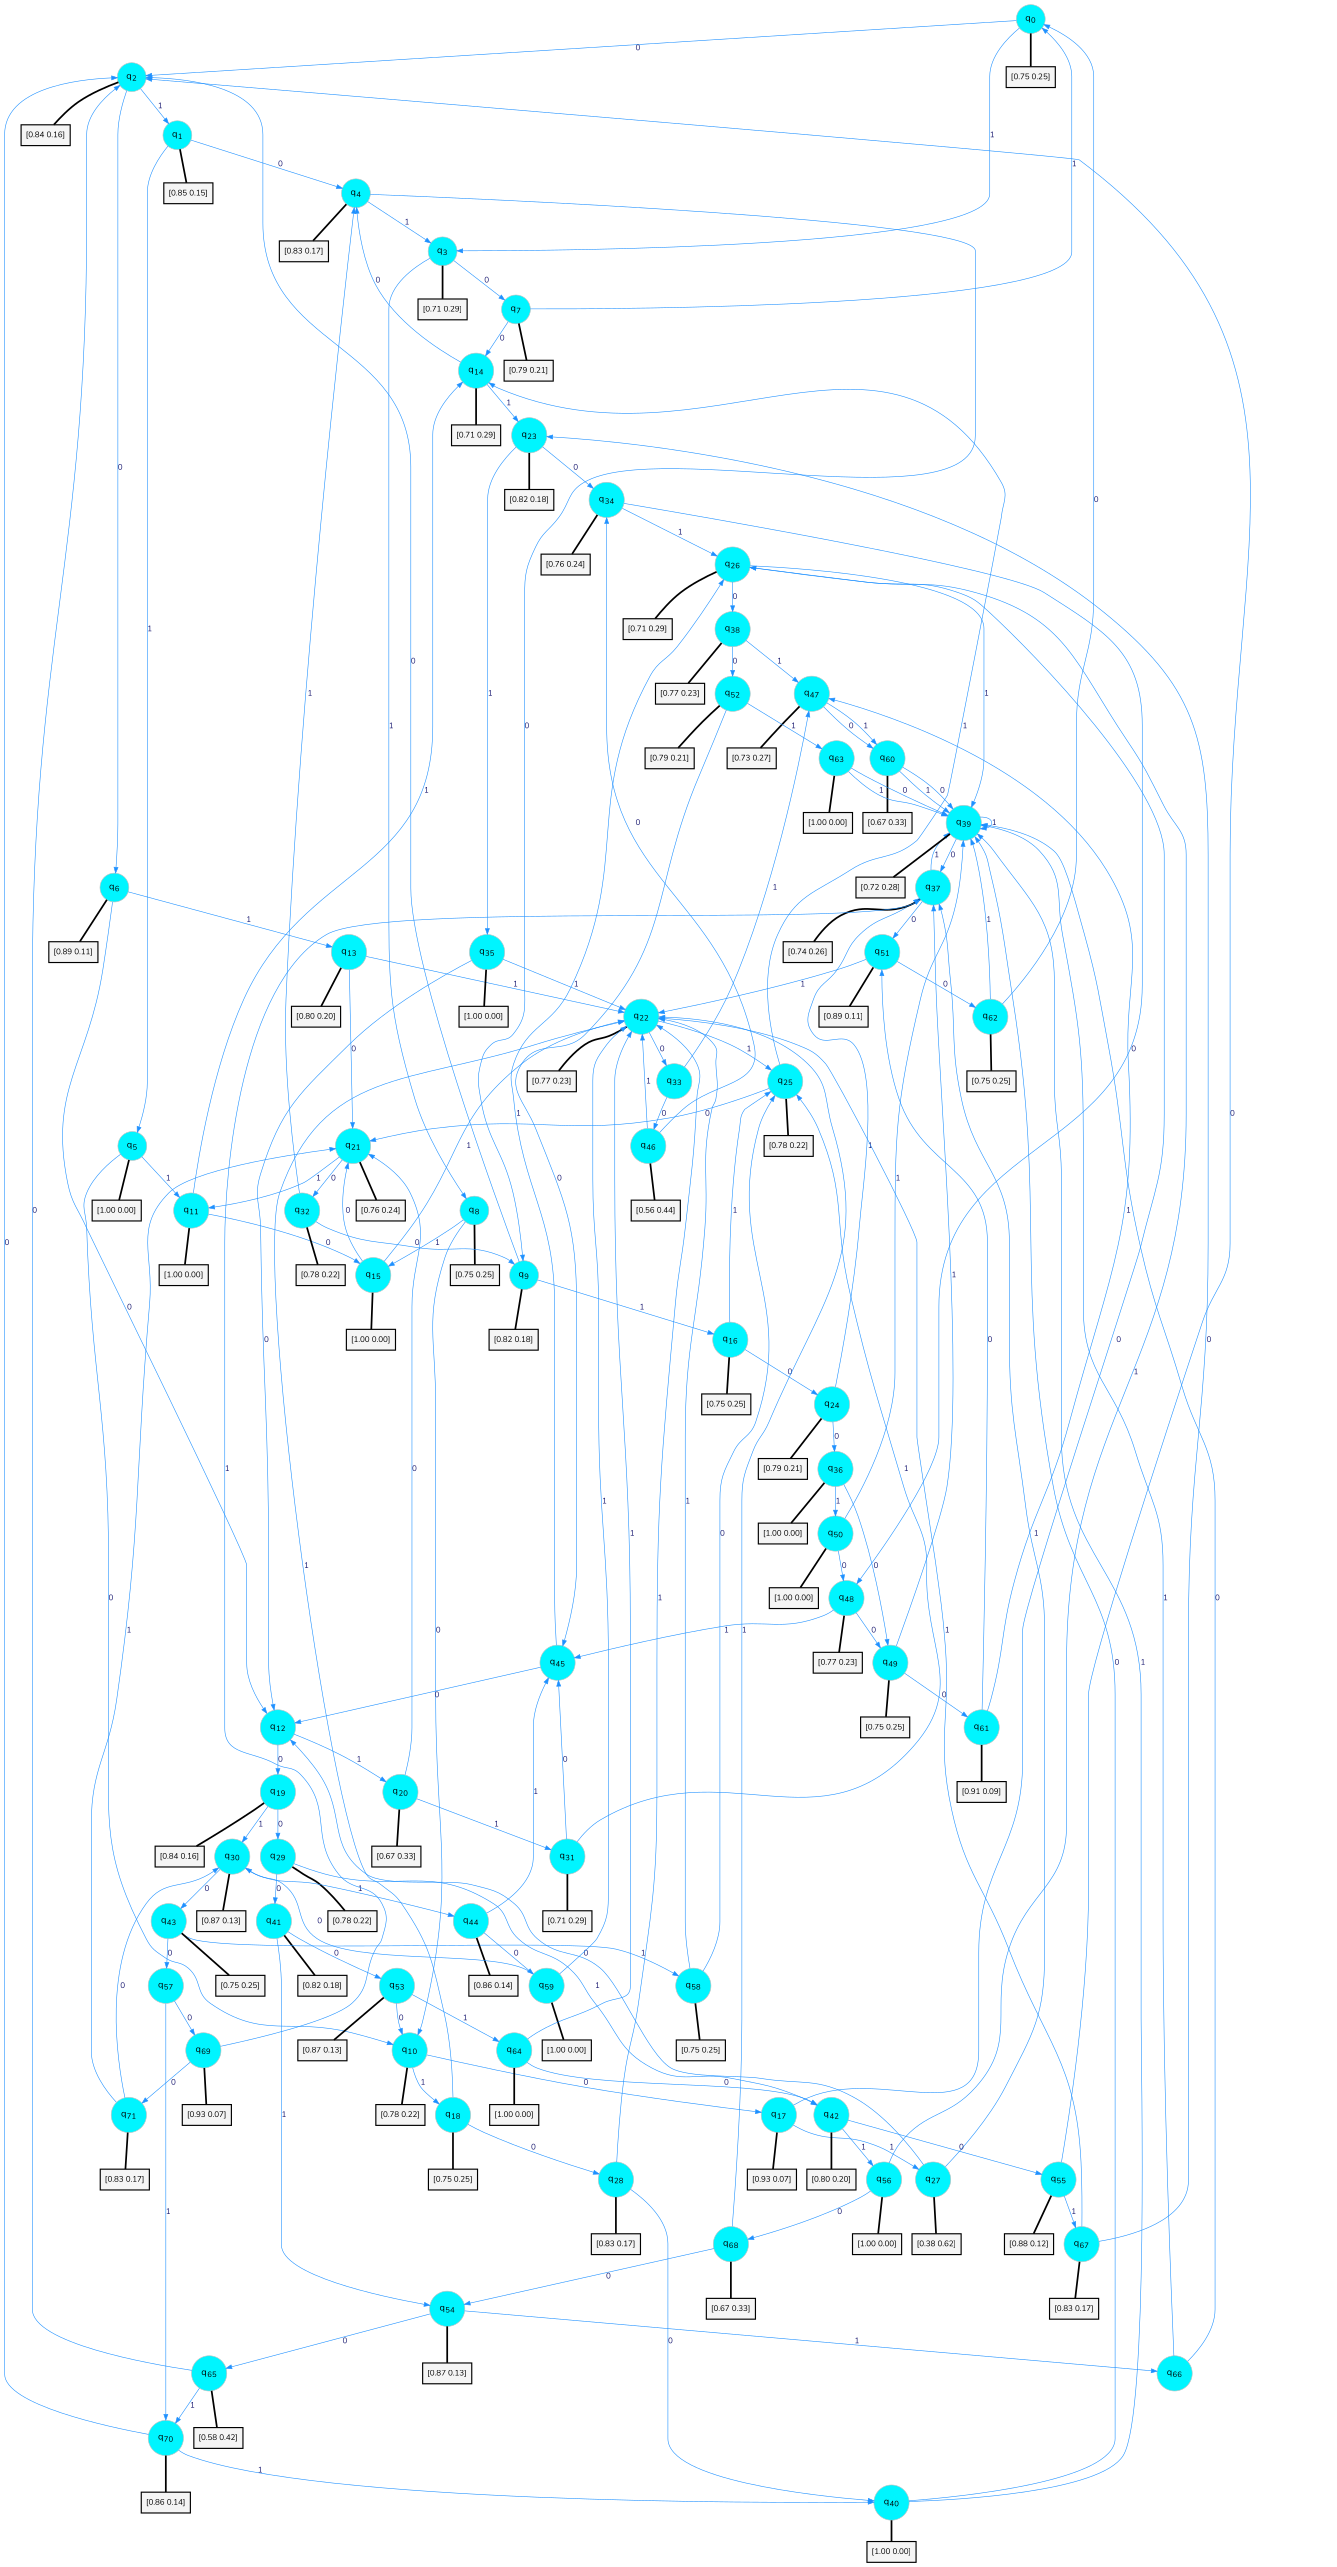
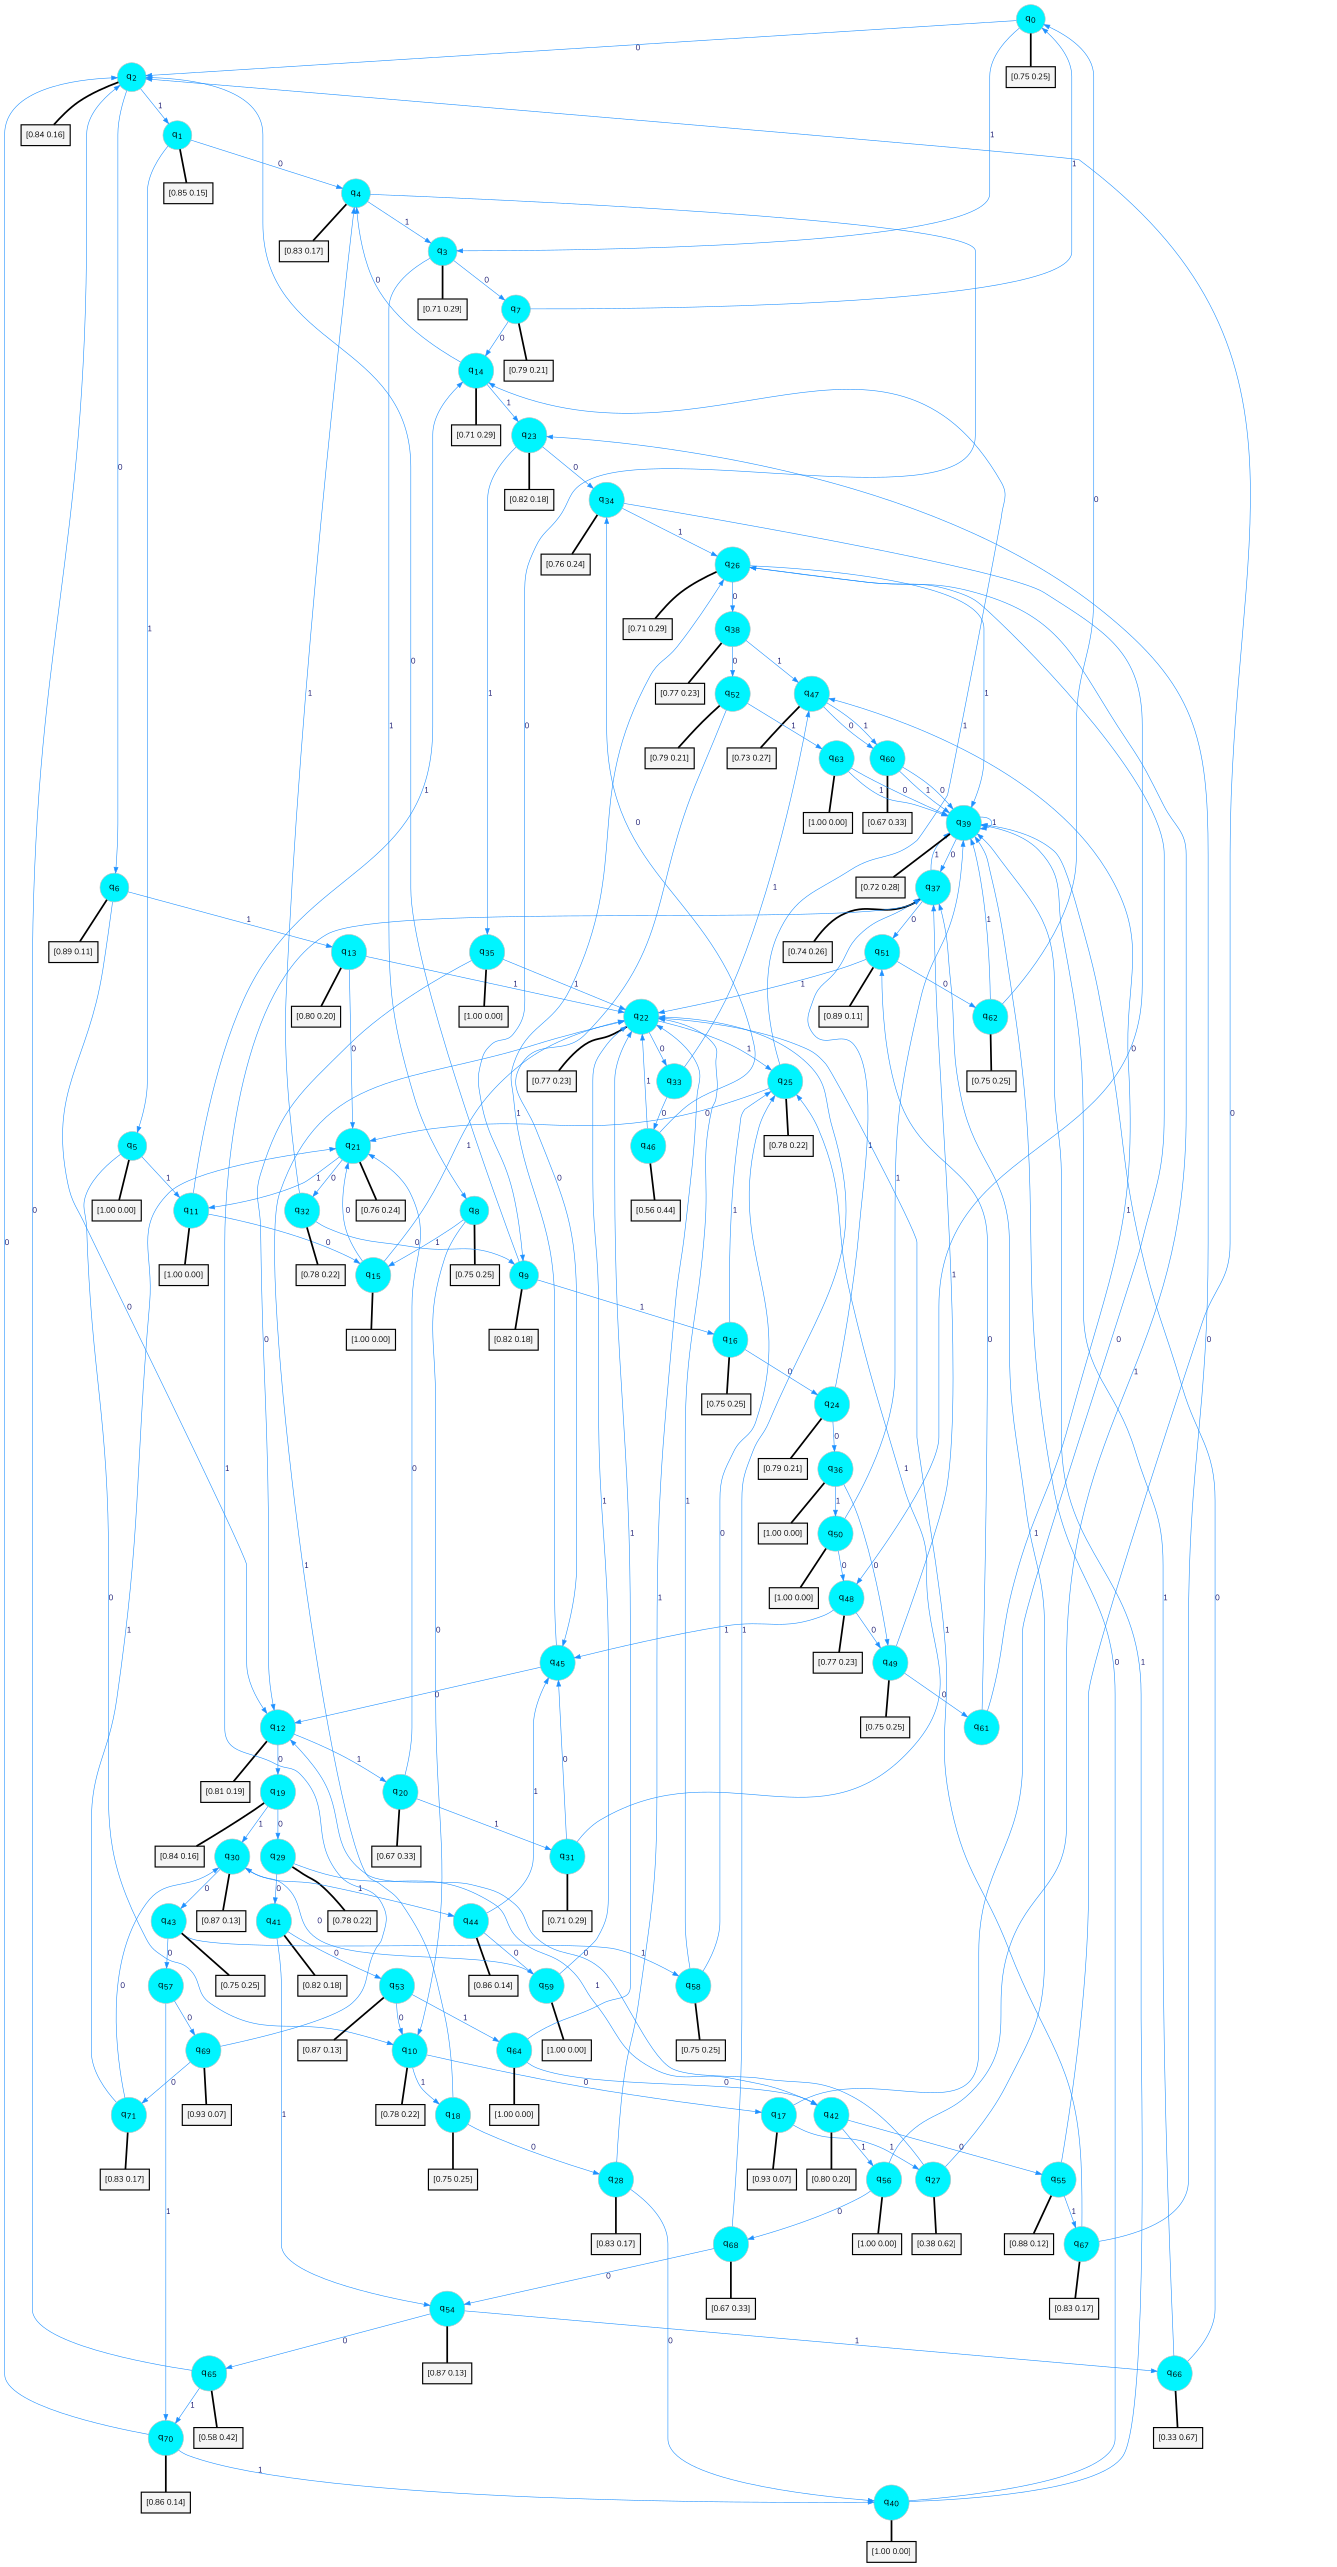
node "[0.81 0.19]": added
node "[0.91 0.09]": removed
node "[0.33 0.67]": added
